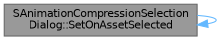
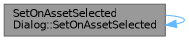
node "SAnimationCompressionSelection Dialog::SetOnAssetSelected": label "SAnimationCompressionSelection Dialog::SetOnAssetSelected" -> "SetOnAssetSelected Dialog::SetOnAssetSelected"
